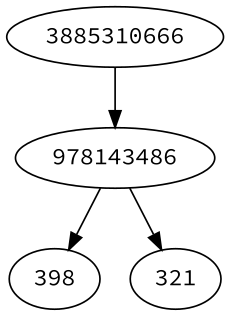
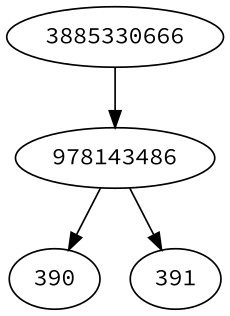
node "3885310666": label "3885310666" -> "3885330666"
node "398": label "398" -> "390"
node "321": label "321" -> "391"
